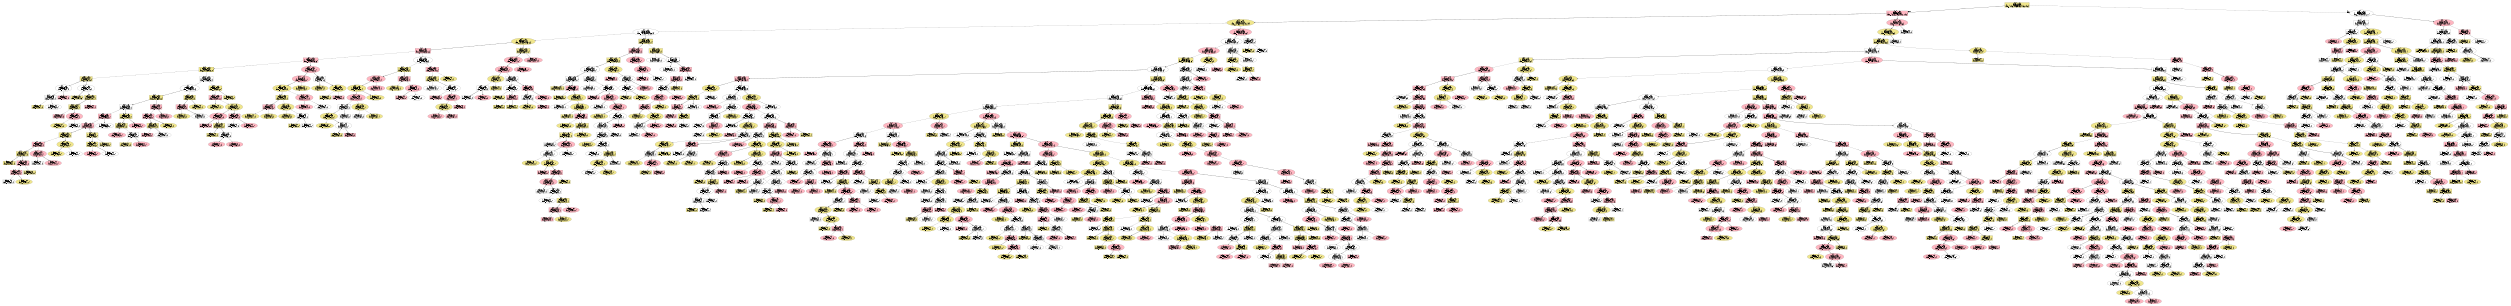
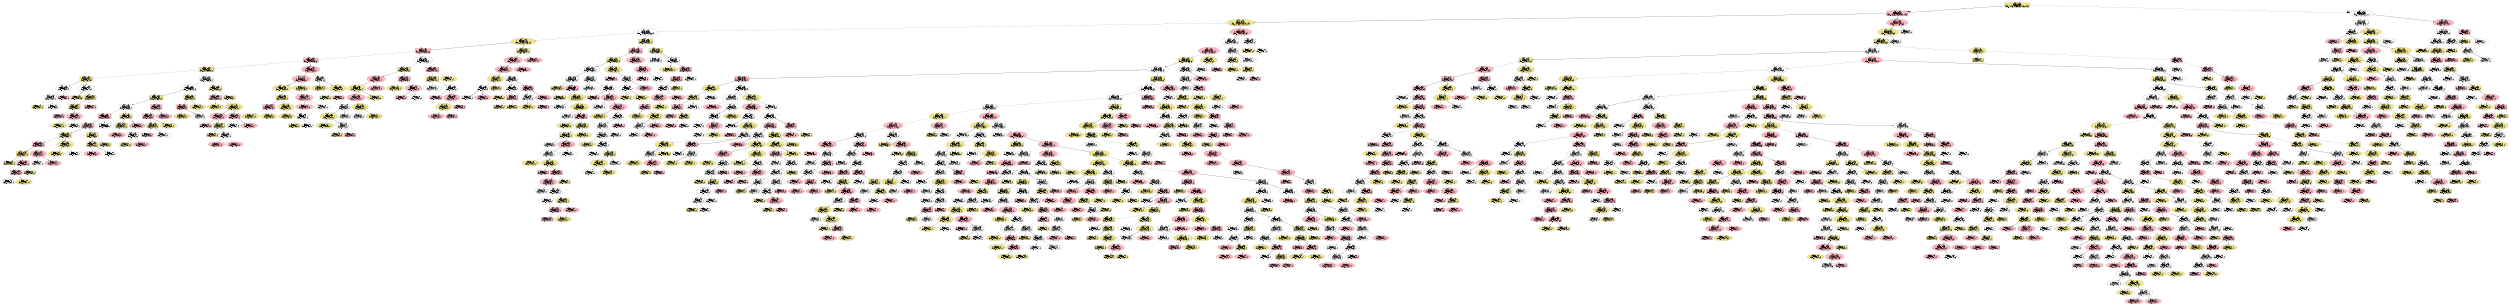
node "entropy = 0.0 samples = 472 value = [0, 0, 472, 0, 0]": fillcolor white -> khaki
node "entropy = 0.0 samples = 806 value = [806, 0, 0, 0, 0]": fillcolor white -> khaki
node "entropy = 0.0 samples = 77 value = [0, 0, 77, 0, 0]": fillcolor khaki -> white
node "value = 1.0 samples = 2 value = [1, 1, 0, 0, 0]": label "value = 1.0 samples = 2 value = [1, 1, 0, 0, 0]" -> "entropy = 1.0 samples = 2 value = [1, 1, 0, 0, 0]"
node "entropy = 0.0 samples = 310 value = [0, 0, 0, 310, 0]": fillcolor khaki -> white
node "entropy = 0.0 samples = 95 value = [95, 0, 0, 0, 0]": fillcolor white -> khaki
node "entropy = 0.0 samples = 72 value = [0, 0, 0, 0, 72]": removed
node "entropy = 0.0 samples = 212 value = [0, 0, 0, 212, 0]": label "entropy = 0.0 samples = 212 value = [0, 0, 0, 212, 0]" -> "samples = 0.0 samples = 212 value = [0, 0, 0, 212, 0]"
node "entropy = 0.0 samples = 78 value = [0, 0, 0, 78, 0]": added
node "entropy = 0.0 samples = 127 value = [0, 0, 0, 0, 127]": fillcolor white -> khaki
node "entropy = 0.918 samples = 3 value = [0, 0, 0, 1, 2]": removed
node "entropy = 0.258 samples = 23 value = [0, 0, 0, 1, 22]": label "entropy = 0.258 samples = 23 value = [0, 0, 0, 1, 22]" -> "value = 0.258 samples = 23 value = [0, 0, 0, 1, 22]"
node "entropy = 0.258 samples = 23 value = [0, 0, 0, 22, 1]": fillcolor khaki -> white
node "entropy = 0.0 samples = 24 value = [0, 0, 0, 24, 0]": fillcolor white -> khaki
